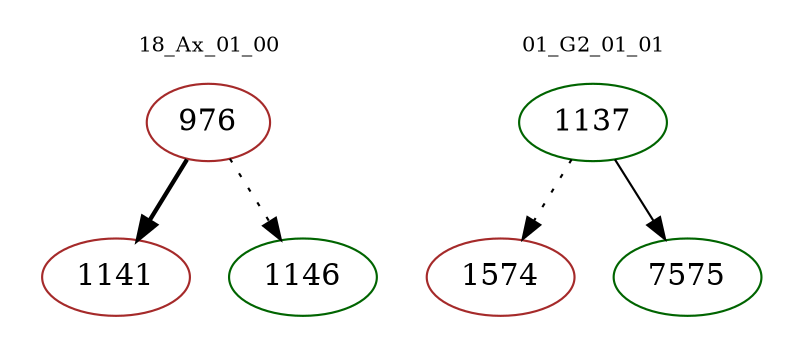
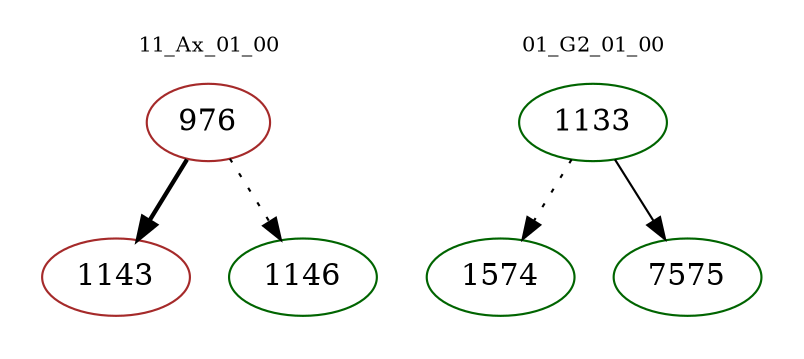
cluster "18_Ax_01_00": label "18_Ax_01_00" -> "11_Ax_01_00"
cluster "01_G2_01_01": label "01_G2_01_01" -> "01_G2_01_00"
node "1137": label "1137" -> "1133"
node "1141": label "1141" -> "1143"
node "1574": color brown -> darkgreen
